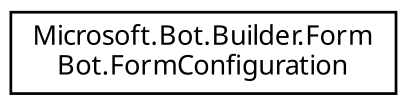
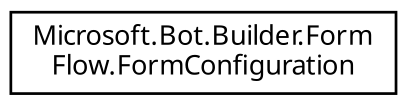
node "Microsoft.Bot.Builder.Form Bot.FormConfiguration": label "Microsoft.Bot.Builder.Form Bot.FormConfiguration" -> "Microsoft.Bot.Builder.Form Flow.FormConfiguration"
